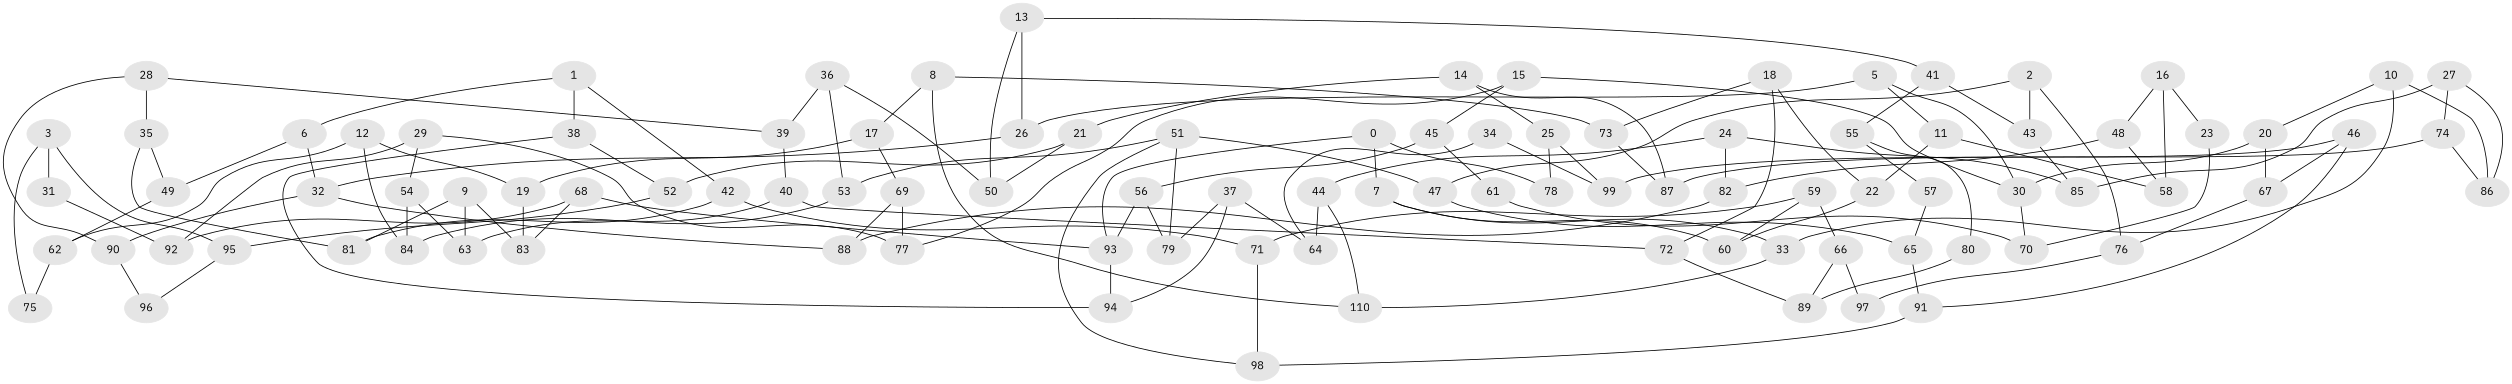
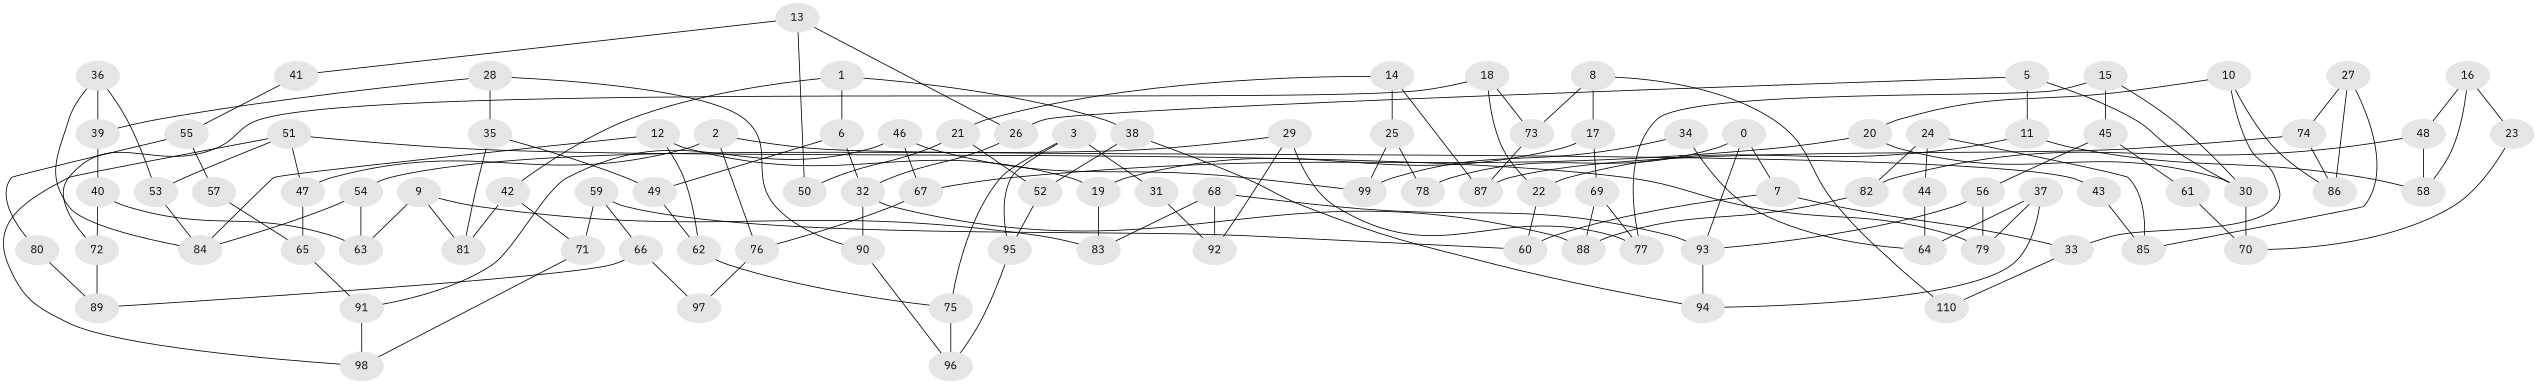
edge "41" -- "43": removed
edge "36" -- "50": now "36" -- "84"
edge "44" -- "110": removed
edge "75" -- "96": added
